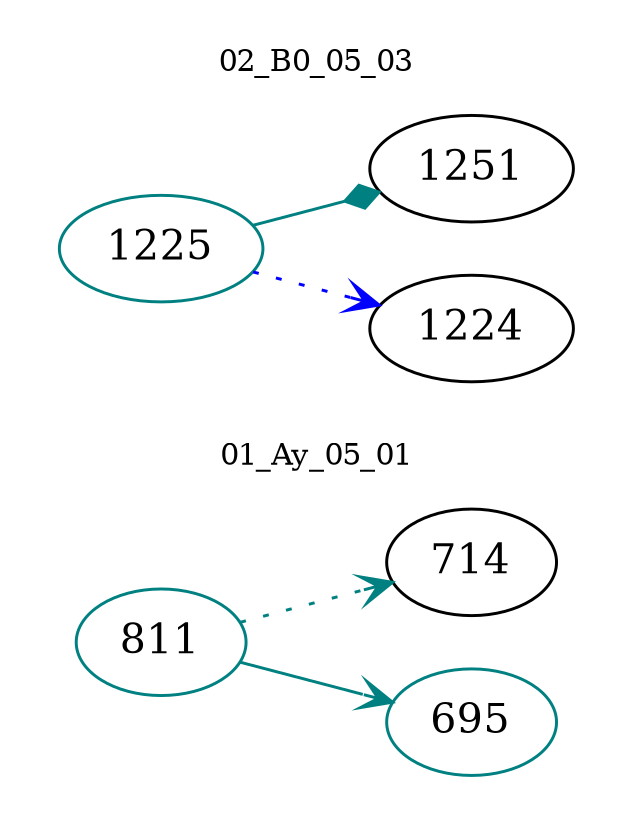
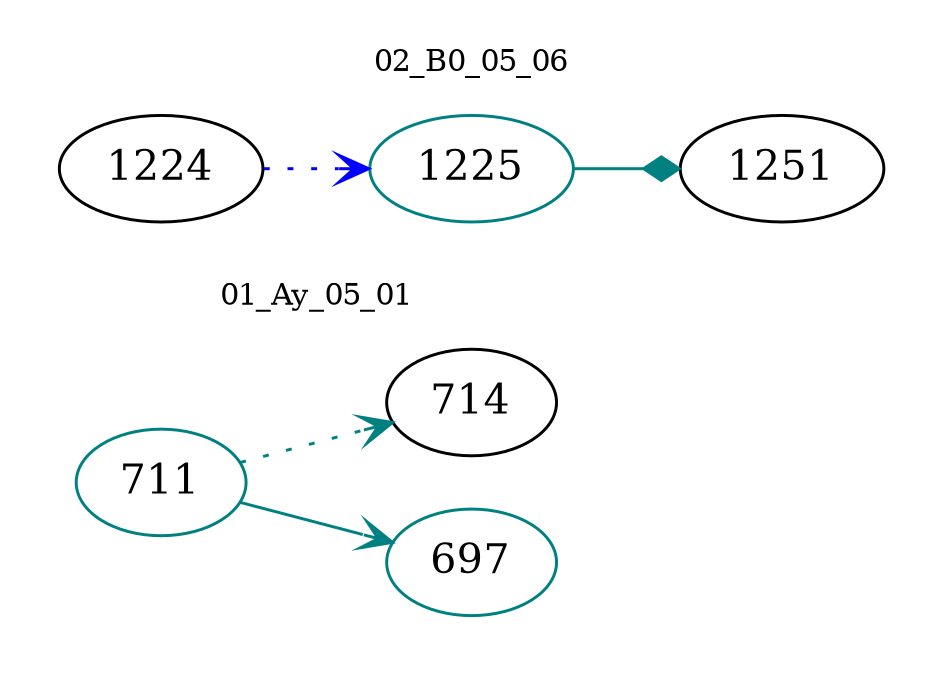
cluster "02_B0_05_03": label "02_B0_05_03" -> "02_B0_05_06"
edge "1225" -> "1224": reversed
node "811": label "811" -> "711"
node "695": label "695" -> "697"
